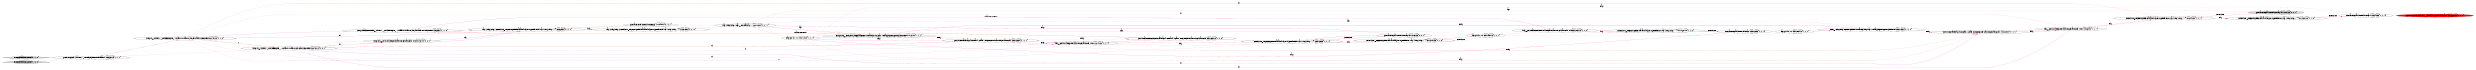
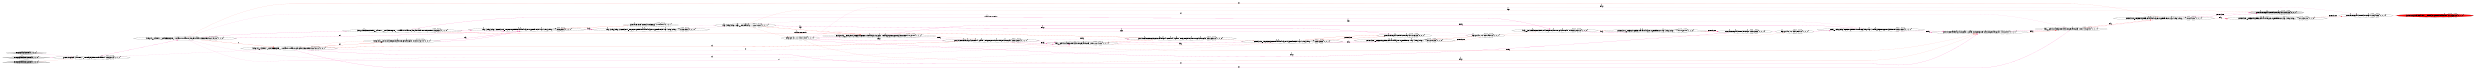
node "testGetAddJobContent['0', '0', '1']": added
